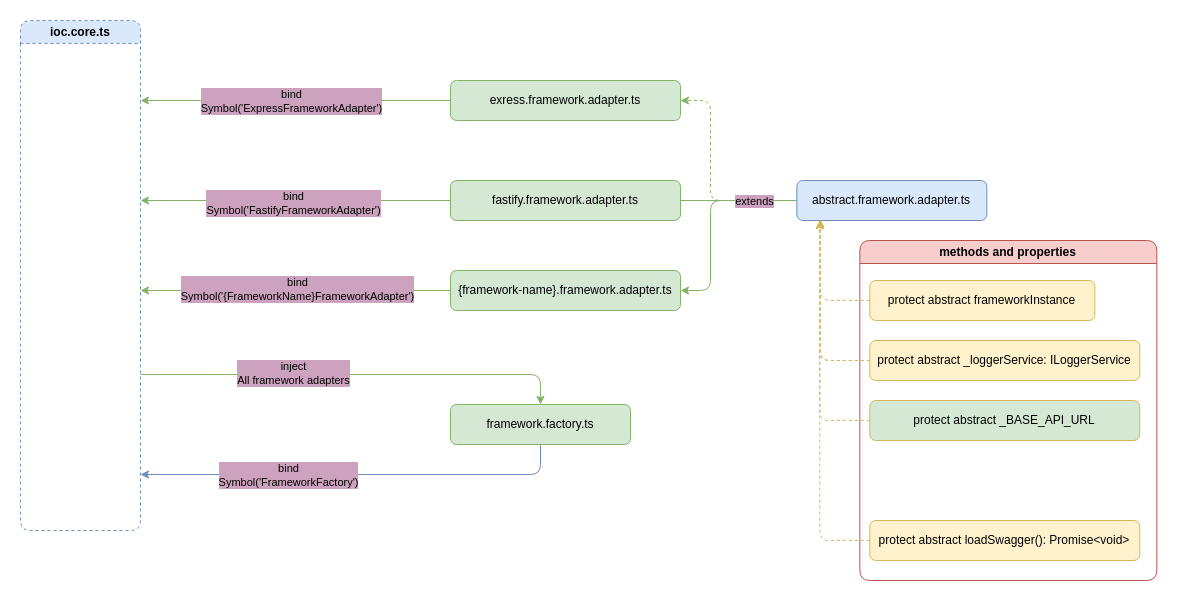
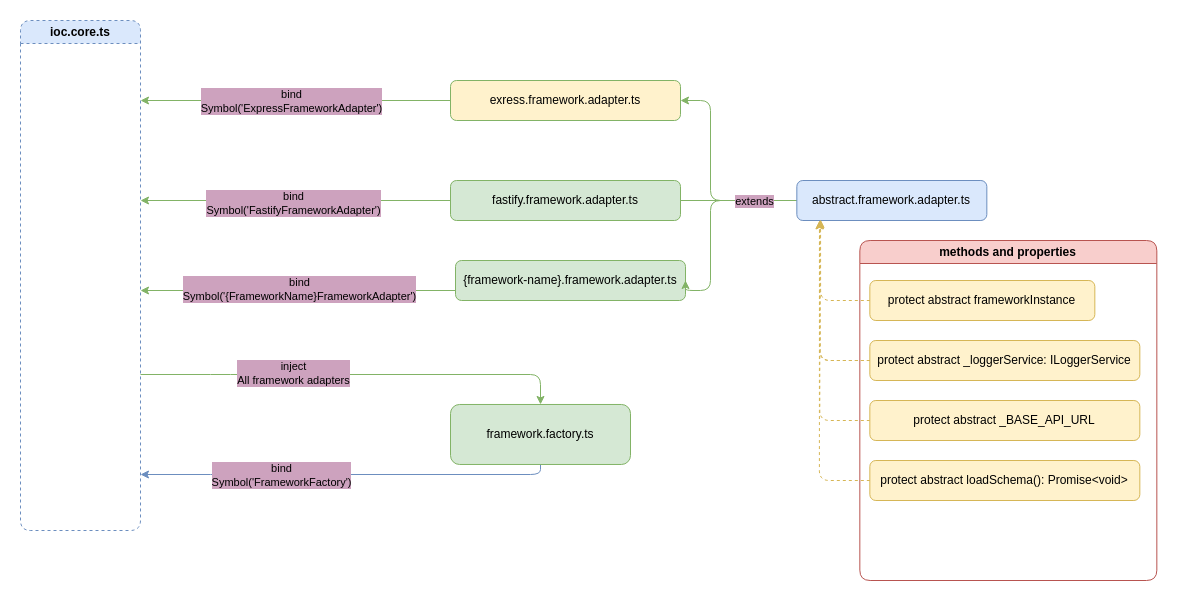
node "exress.framework.adapter.ts": fillcolor #d5e8d4 -> #fff2cc
edge "abstract.framework.adapter.ts" -> "exress.framework.adapter.ts": style dashed -> solid
node "{framework-name}.framework.adapter.ts": moved (566, 291) -> (571, 281)
node "protect abstract _BASE_API_URL": fillcolor #d5e8d4 -> #fff2cc
node "framework.factory.ts": size 180x40 -> 180x60
edge "protect abstract loadSchema(): Promise<void>" -> "abstract.framework.adapter.ts": added
node "protect abstract loadSchema(): Promise<void>": added
edge "protect abstract loadSwagger(): Promise<void>" -> "abstract.framework.adapter.ts": removed
node "protect abstract loadSwagger(): Promise<void>": removed
